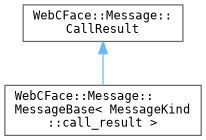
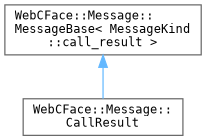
edge "WebCFace::Message:: MessageBase< MessageKind ::call_result >" -> "WebCFace::Message:: CallResult": reversed
